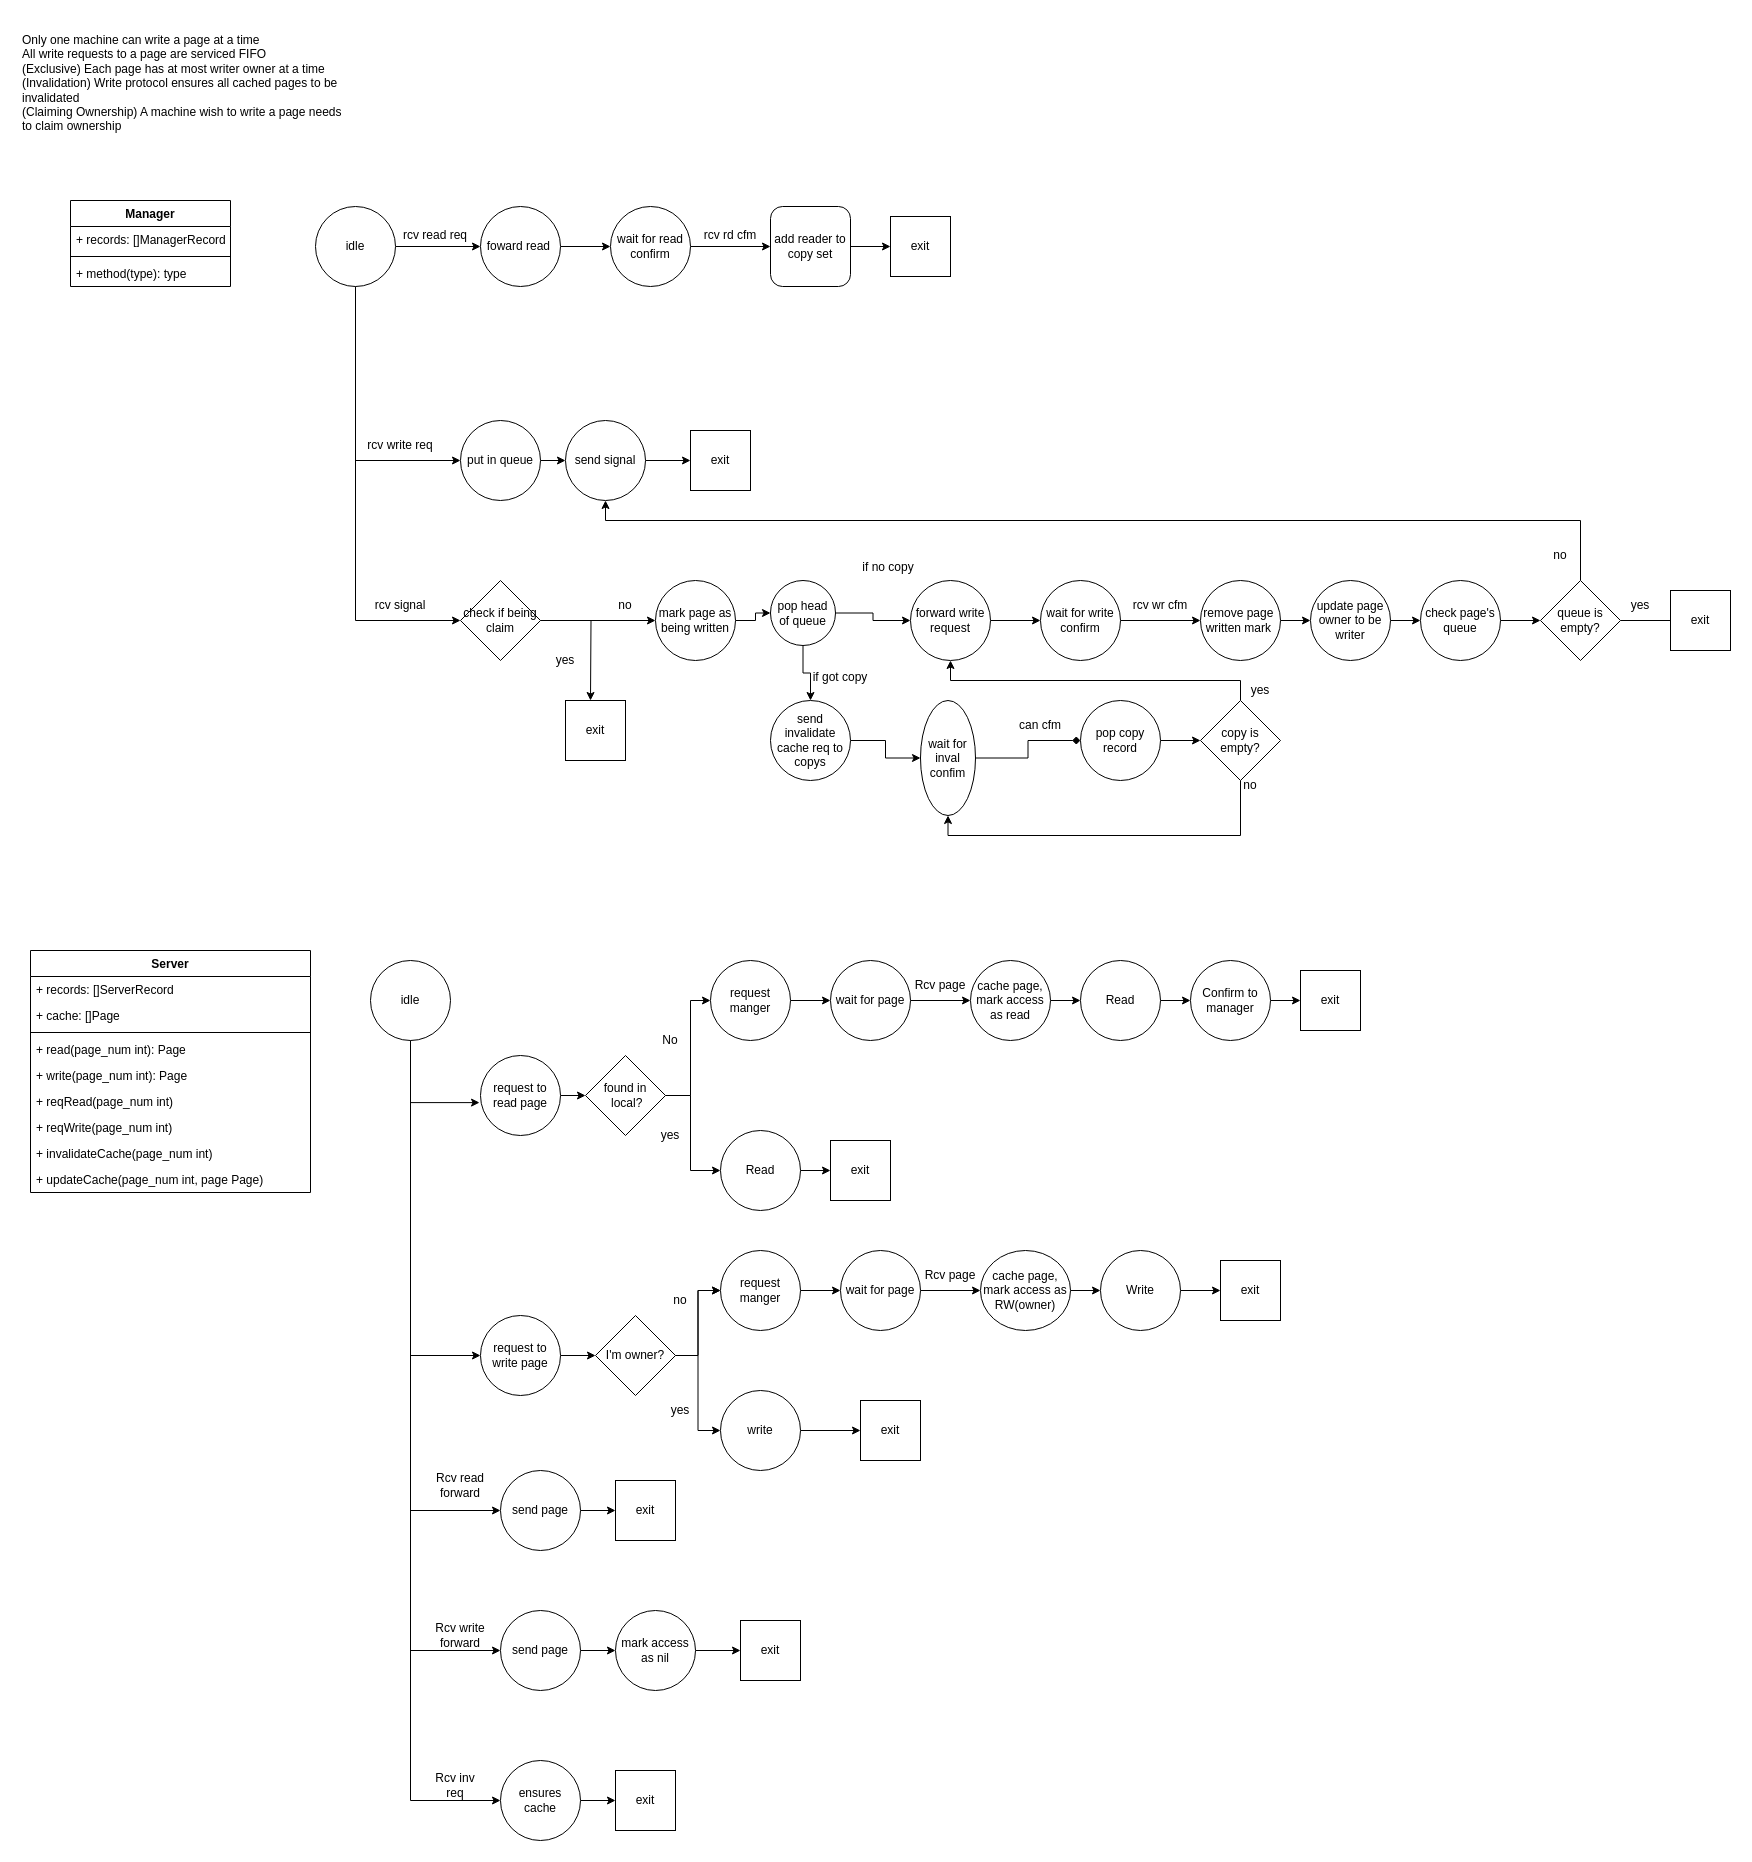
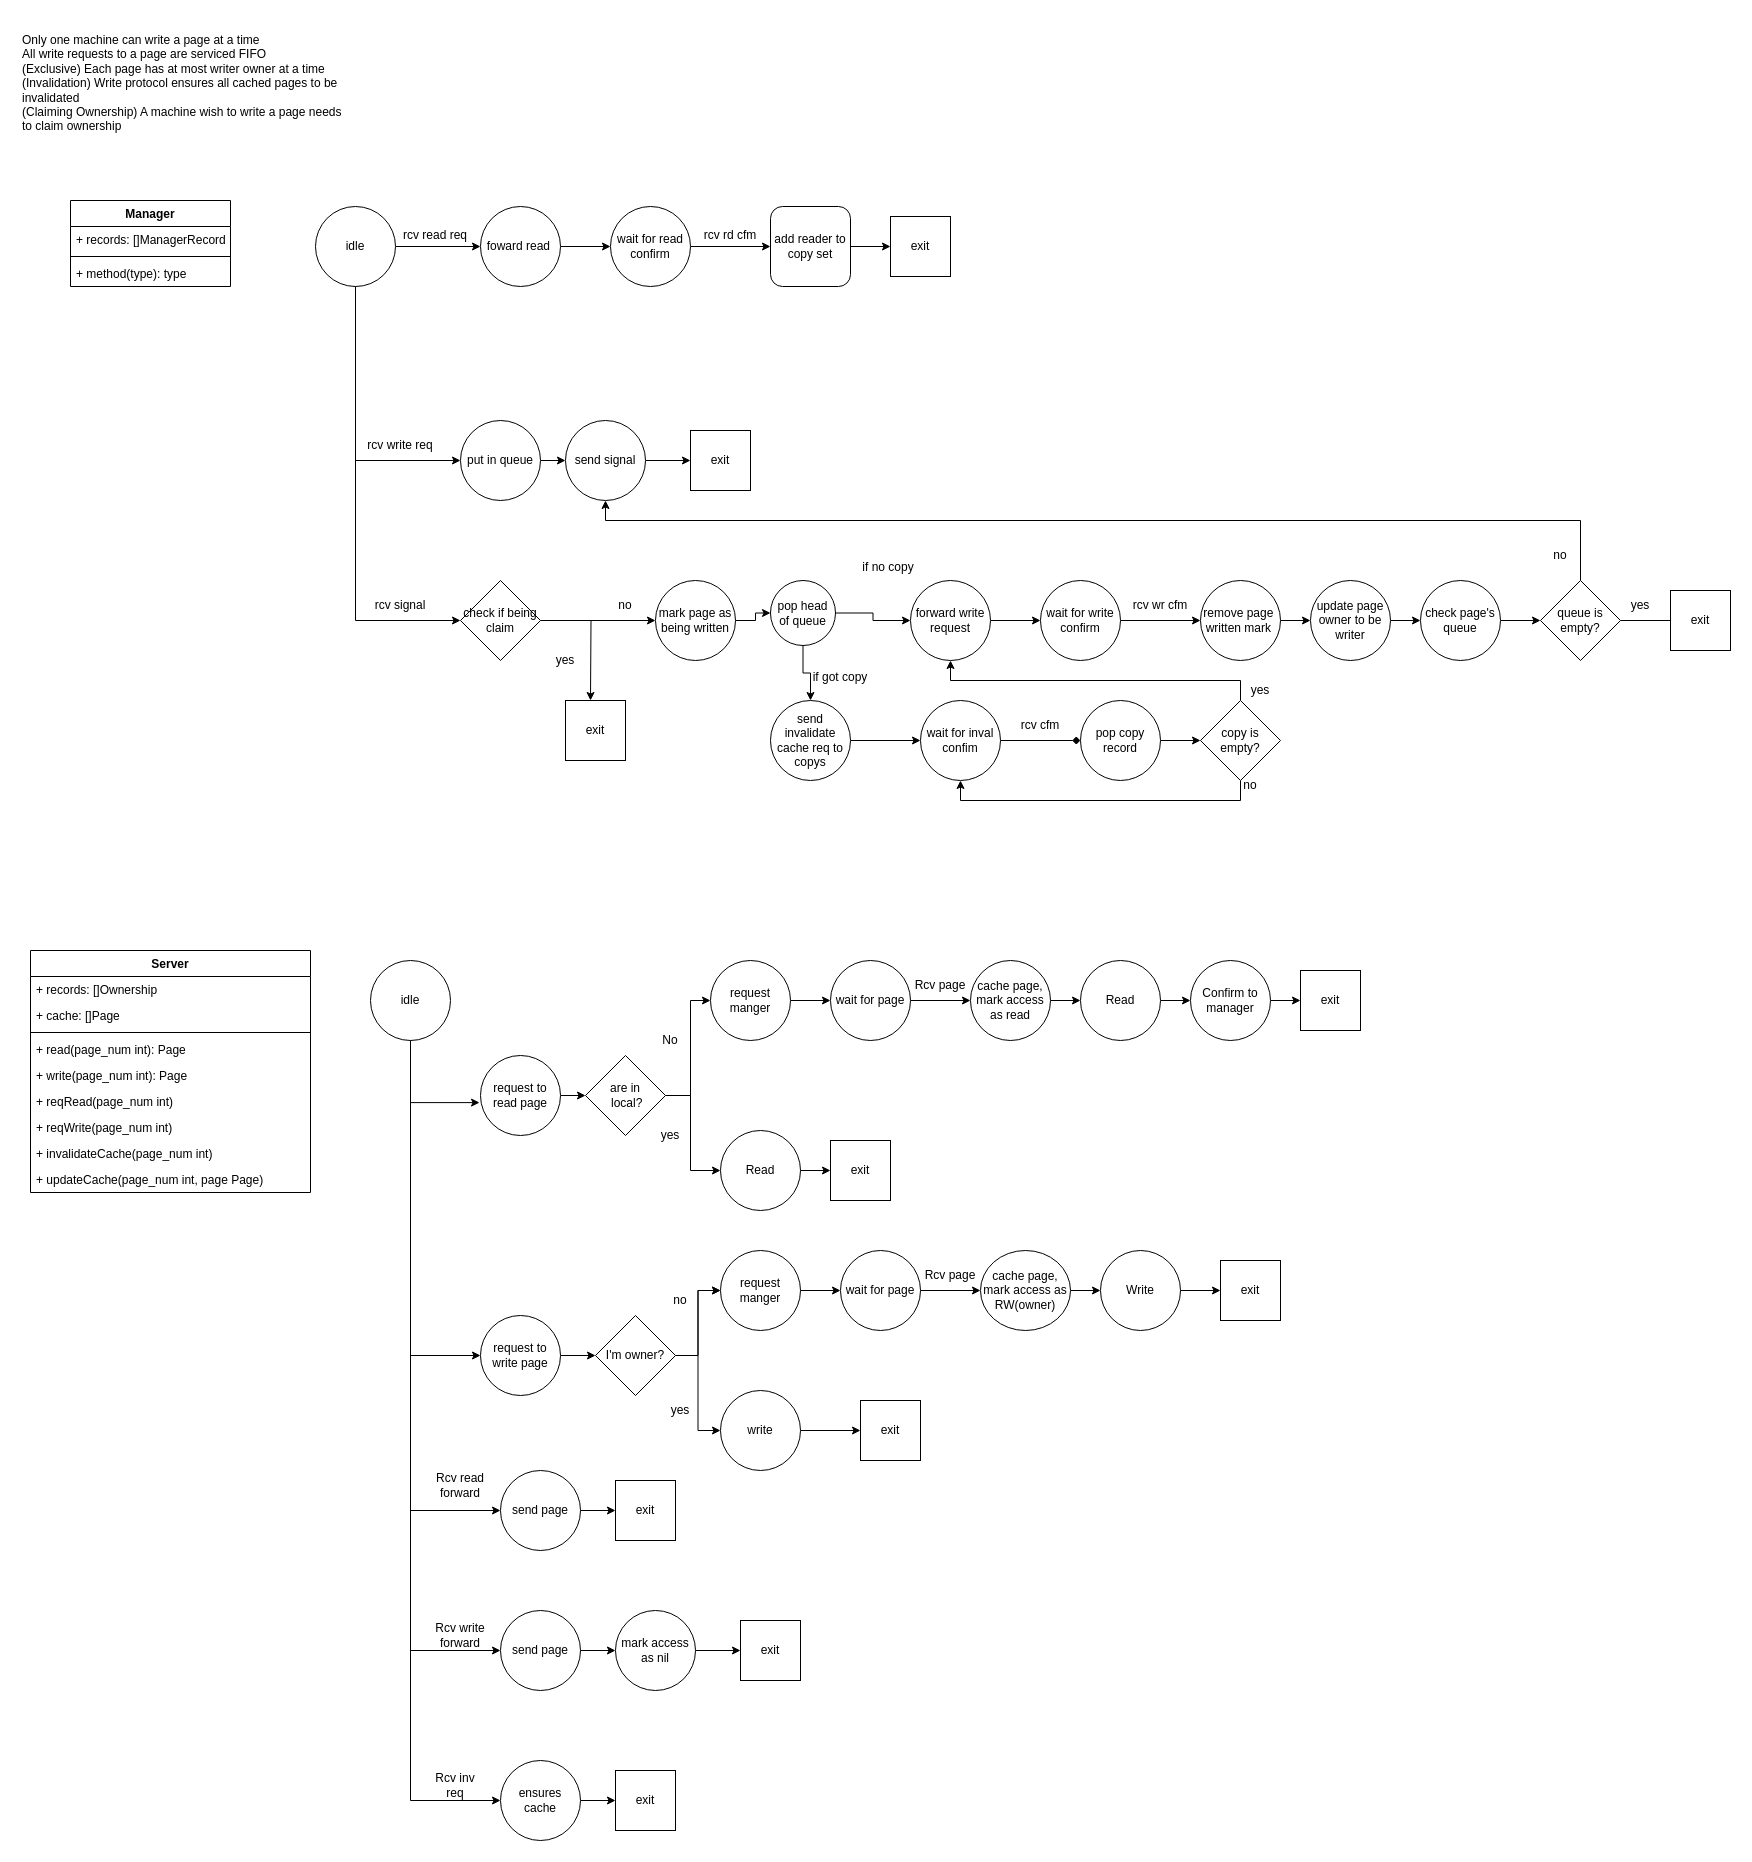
node "can cfm": label "can cfm" -> "rcv cfm"
node "wait for inval confim": size 55x115 -> 80x80
node "+ records: []ServerRecord": label "+ records: []ServerRecord" -> "+ records: []Ownership"
node "found in local?": label "found in local?" -> "are in local?"
